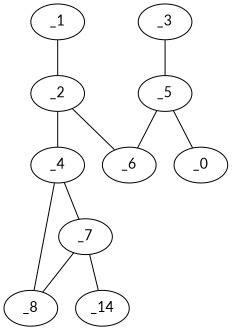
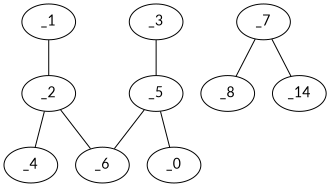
edge "_4" -- "_7": removed
edge "_4" -- "_8": removed
